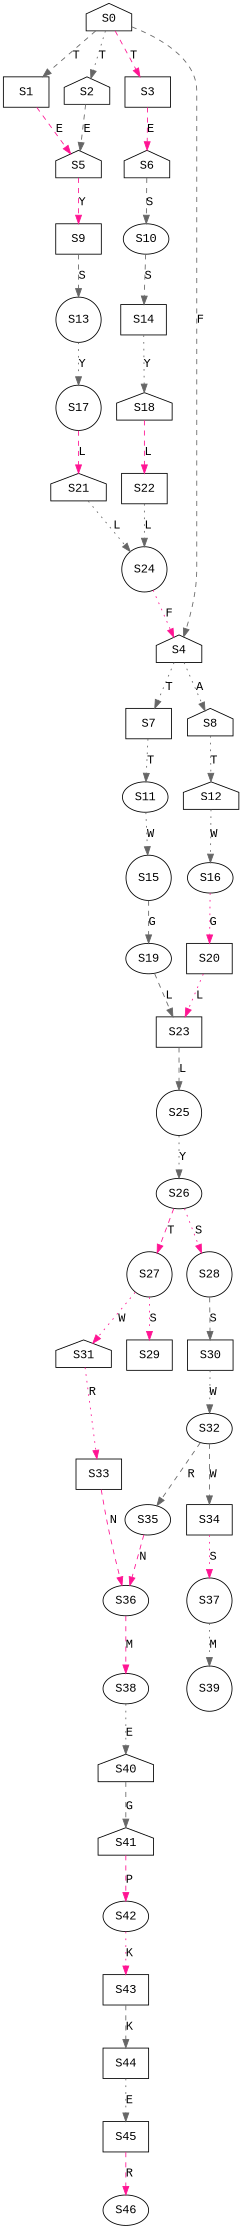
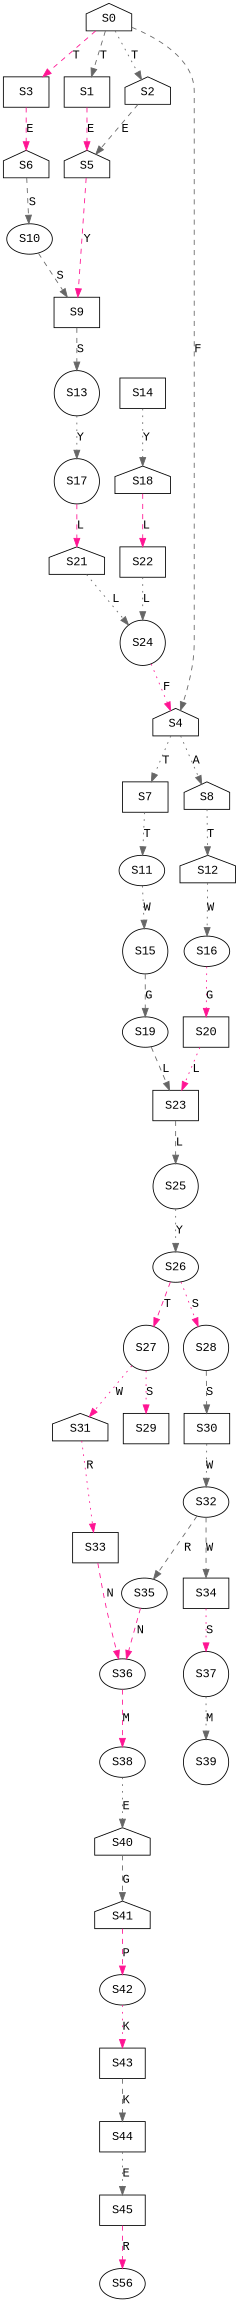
edge "S10" -> "S14": now "S10" -> "S9"
node "S46": label "S46" -> "S56"
